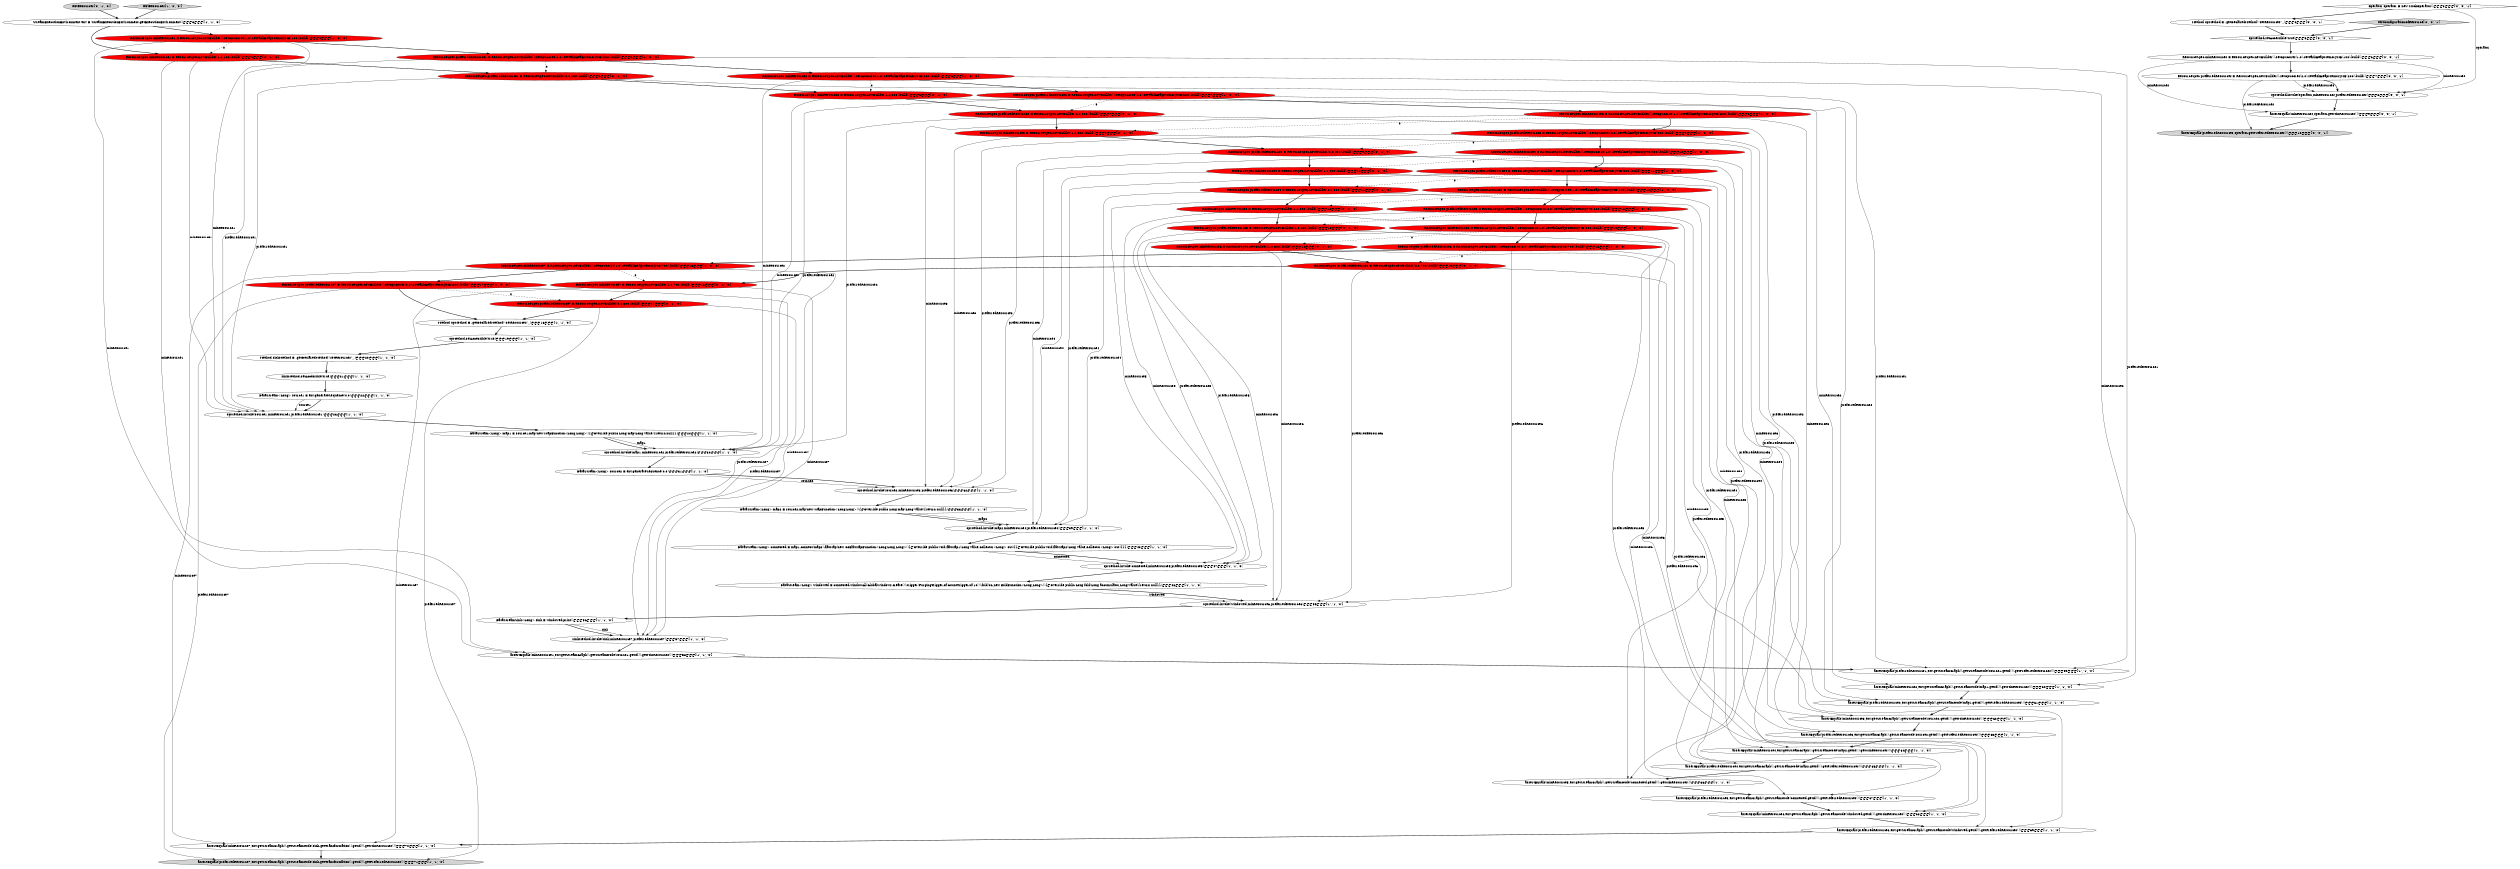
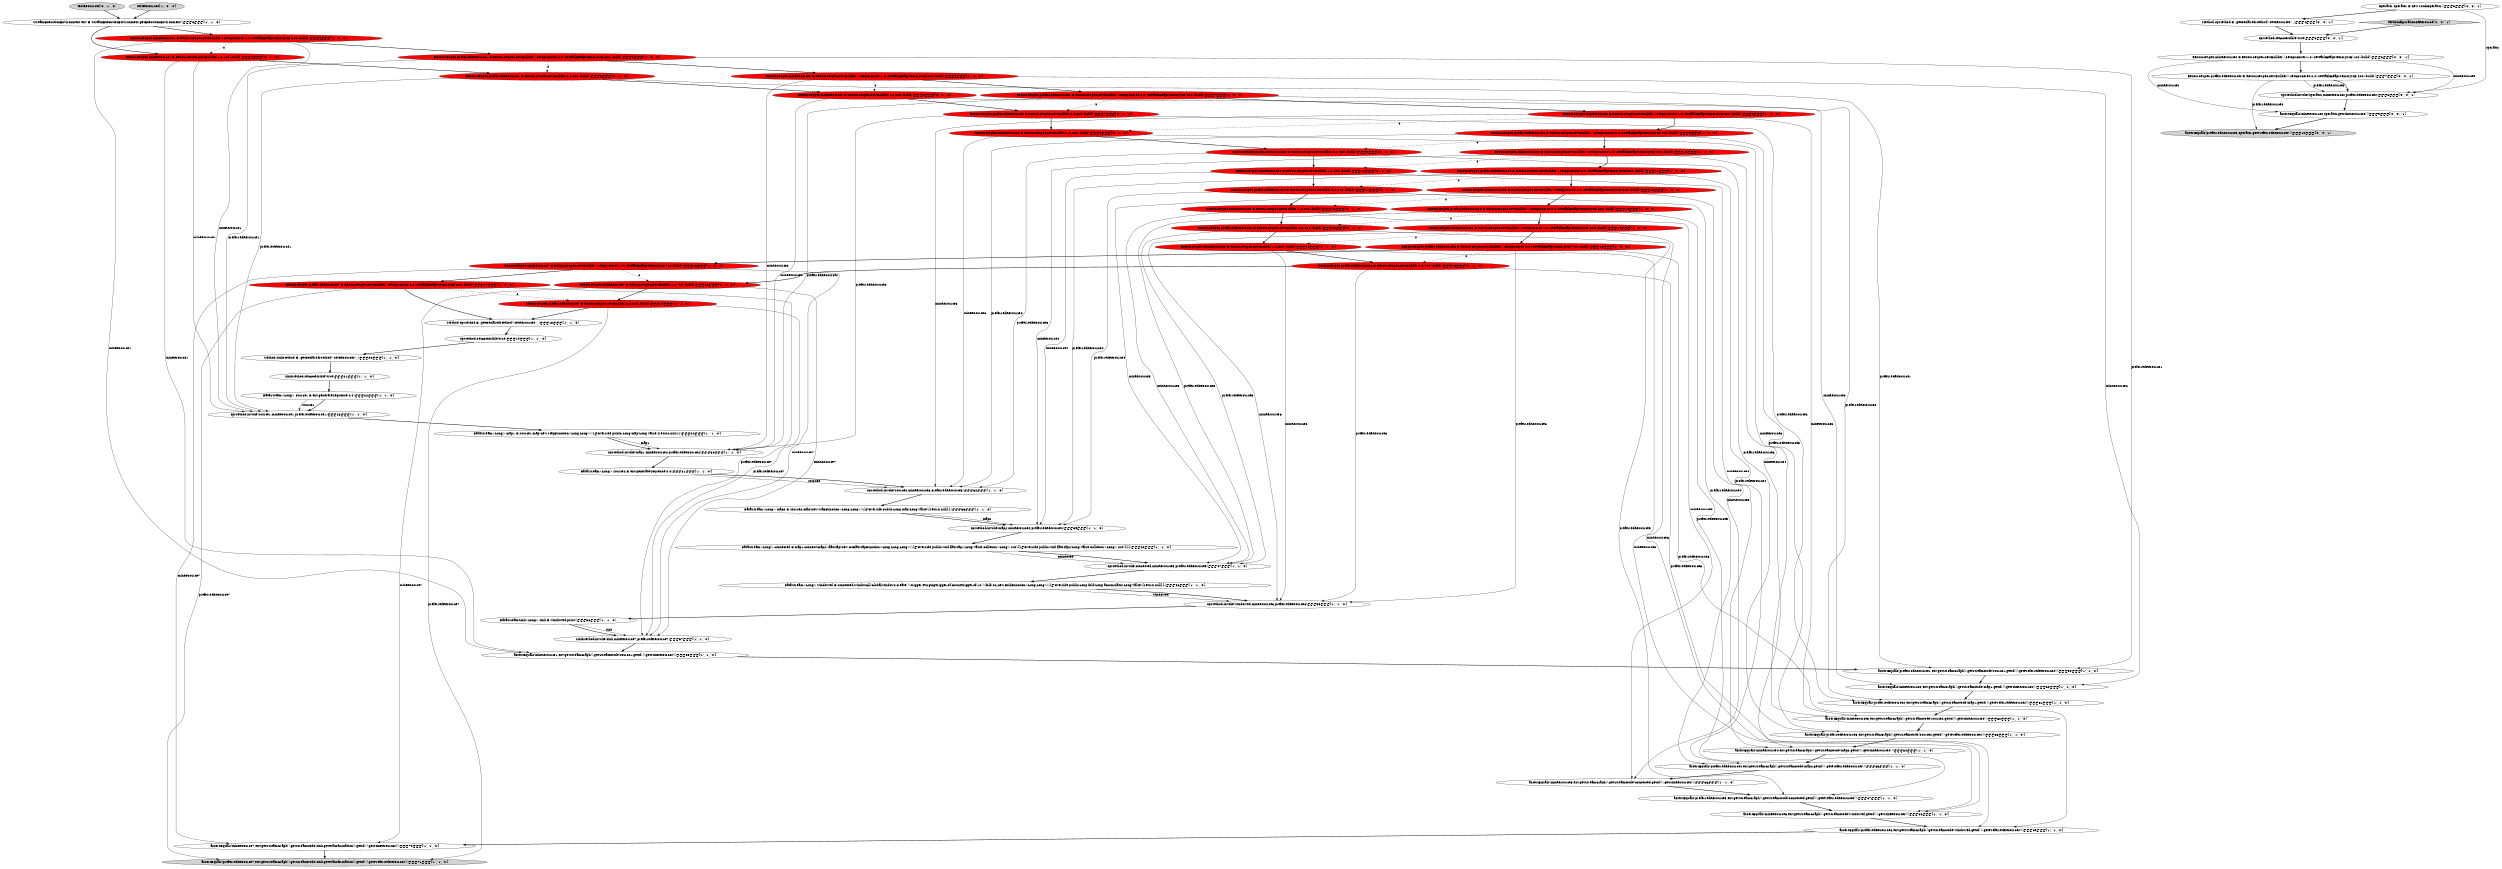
node "testResources['1', '0', '0']": shape diamond -> ellipse
node "Operator operator = new MockOperator()@@@3@@@['0', '0', '1']": shape diamond -> ellipse
node "opMethod.setAccessible(true)@@@5@@@['0', '0', '1']": shape diamond -> ellipse
